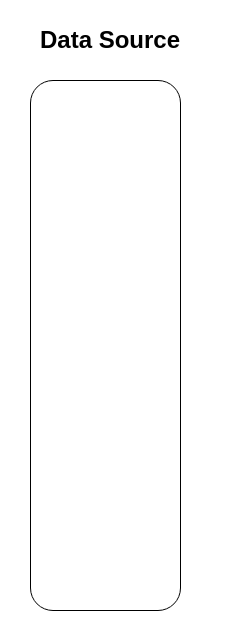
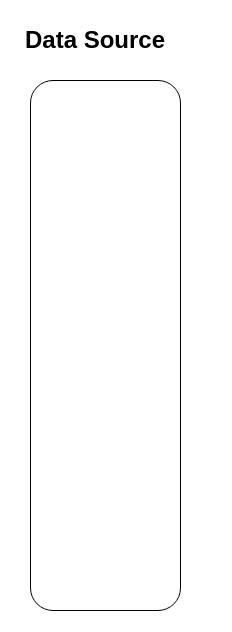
node "Data Source": moved (131, 41) -> (116, 41)
